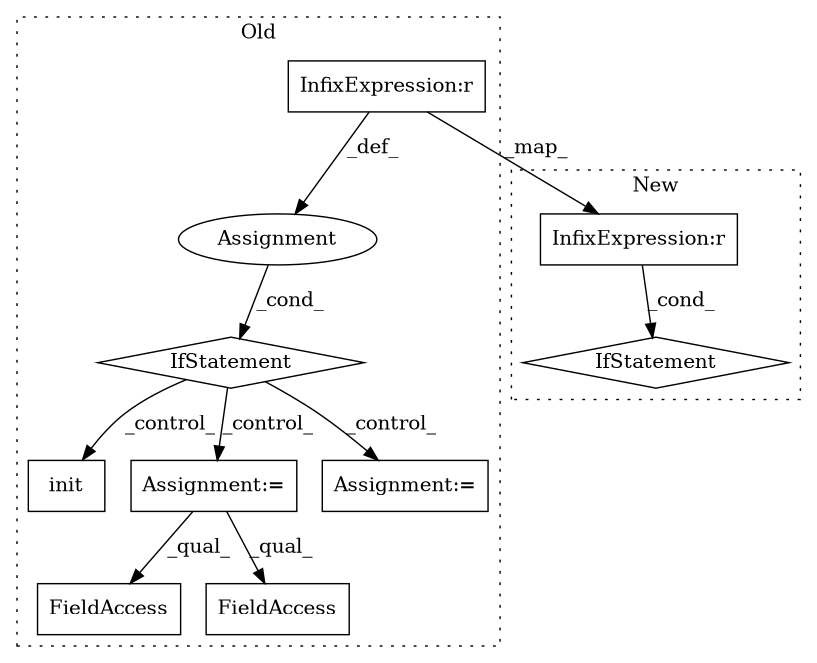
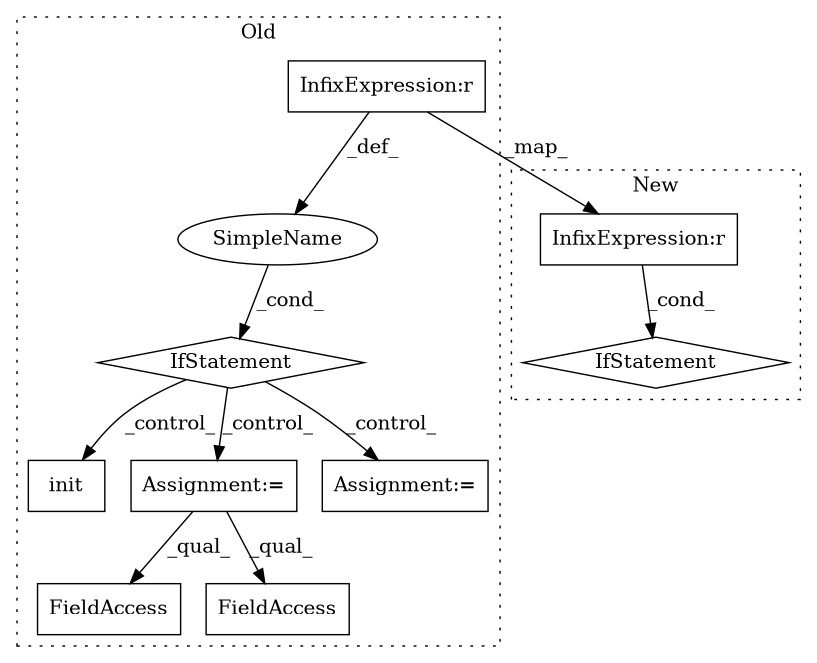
node "Assignment": label "Assignment" -> "SimpleName"
